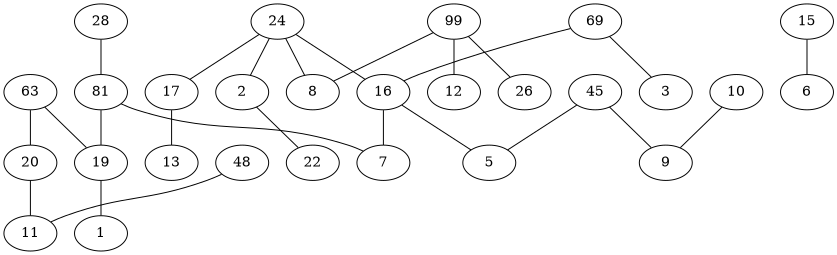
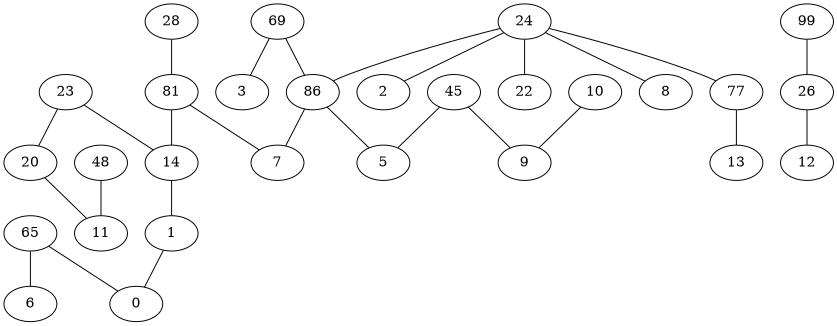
node "15": label "15" -> "65"
edge "99" -- "12": now "26" -- "12"
edge "99" -- "8": removed
node "63": label "63" -> "23"
node "17": label "17" -> "77"
node "16": label "16" -> "86"
edge "2" -- "22": now "24" -- "22"
node "19": label "19" -> "14"
node "0": added
